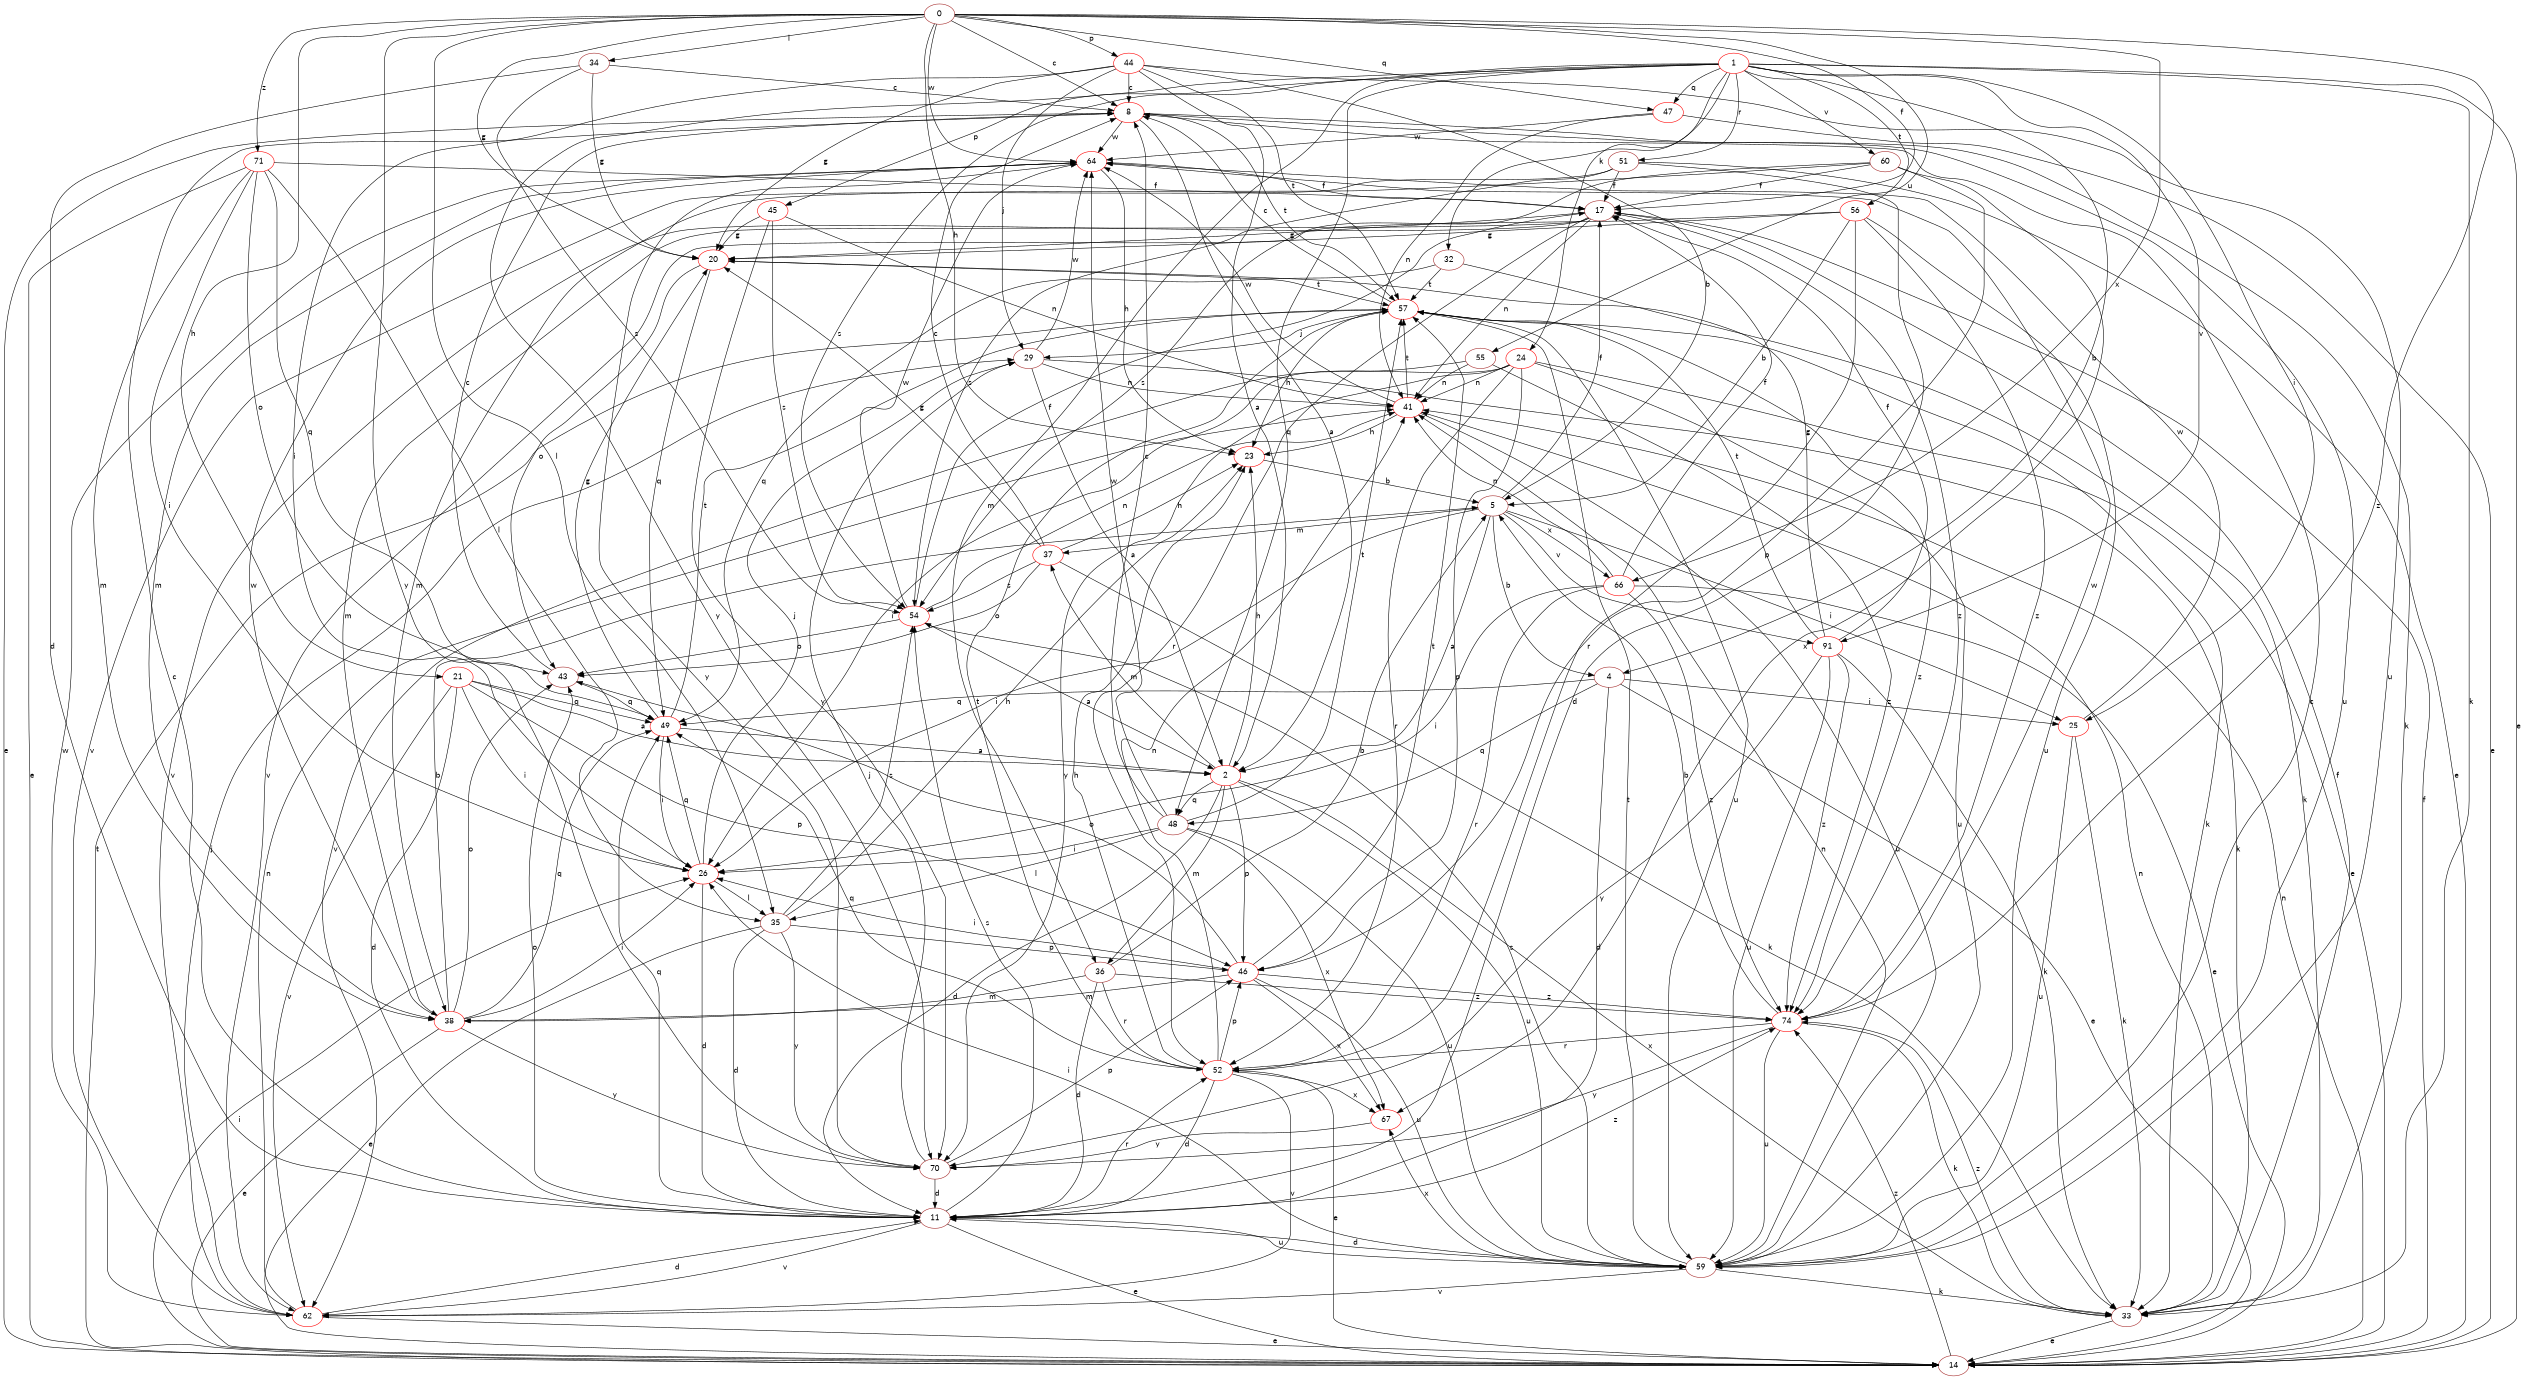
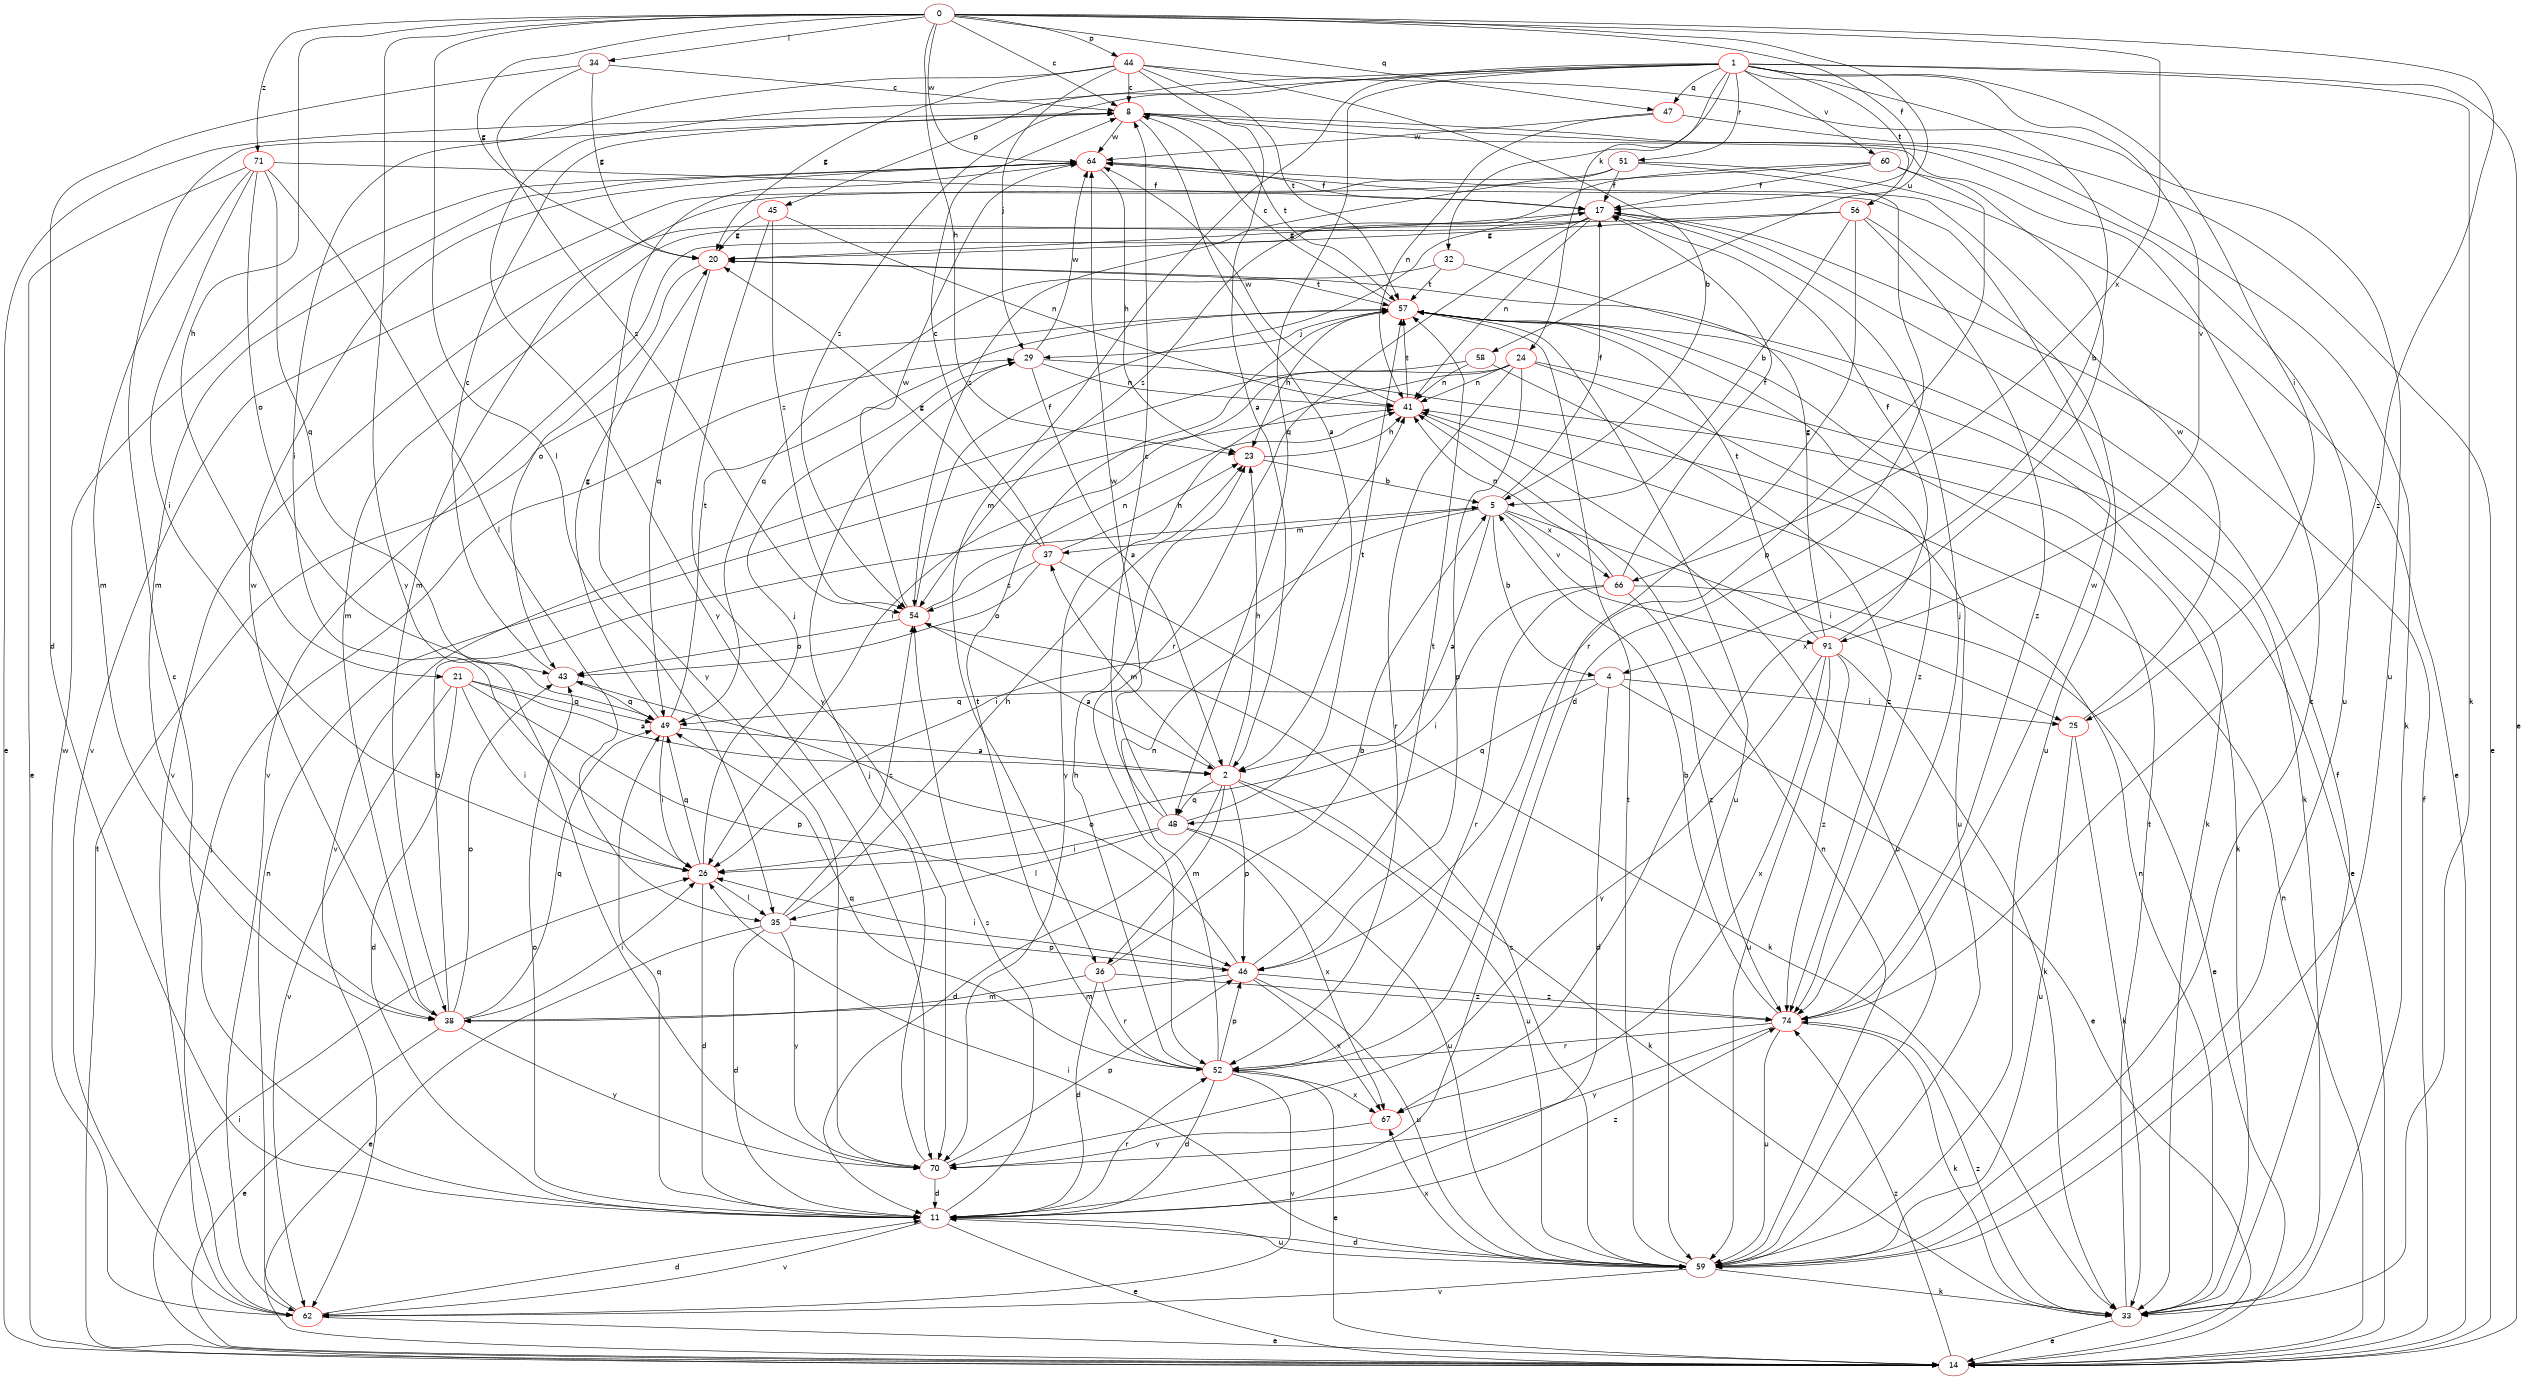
node "55": label "55" -> "58"
edge "41" -> "23": reversed
edge "33" -> "57": added, label "t"
edge "17" -> "74": label "z" -> "j"
edge "91" -> "67": added, label "x"
edge "2" -> "33": label "x" -> "k"
